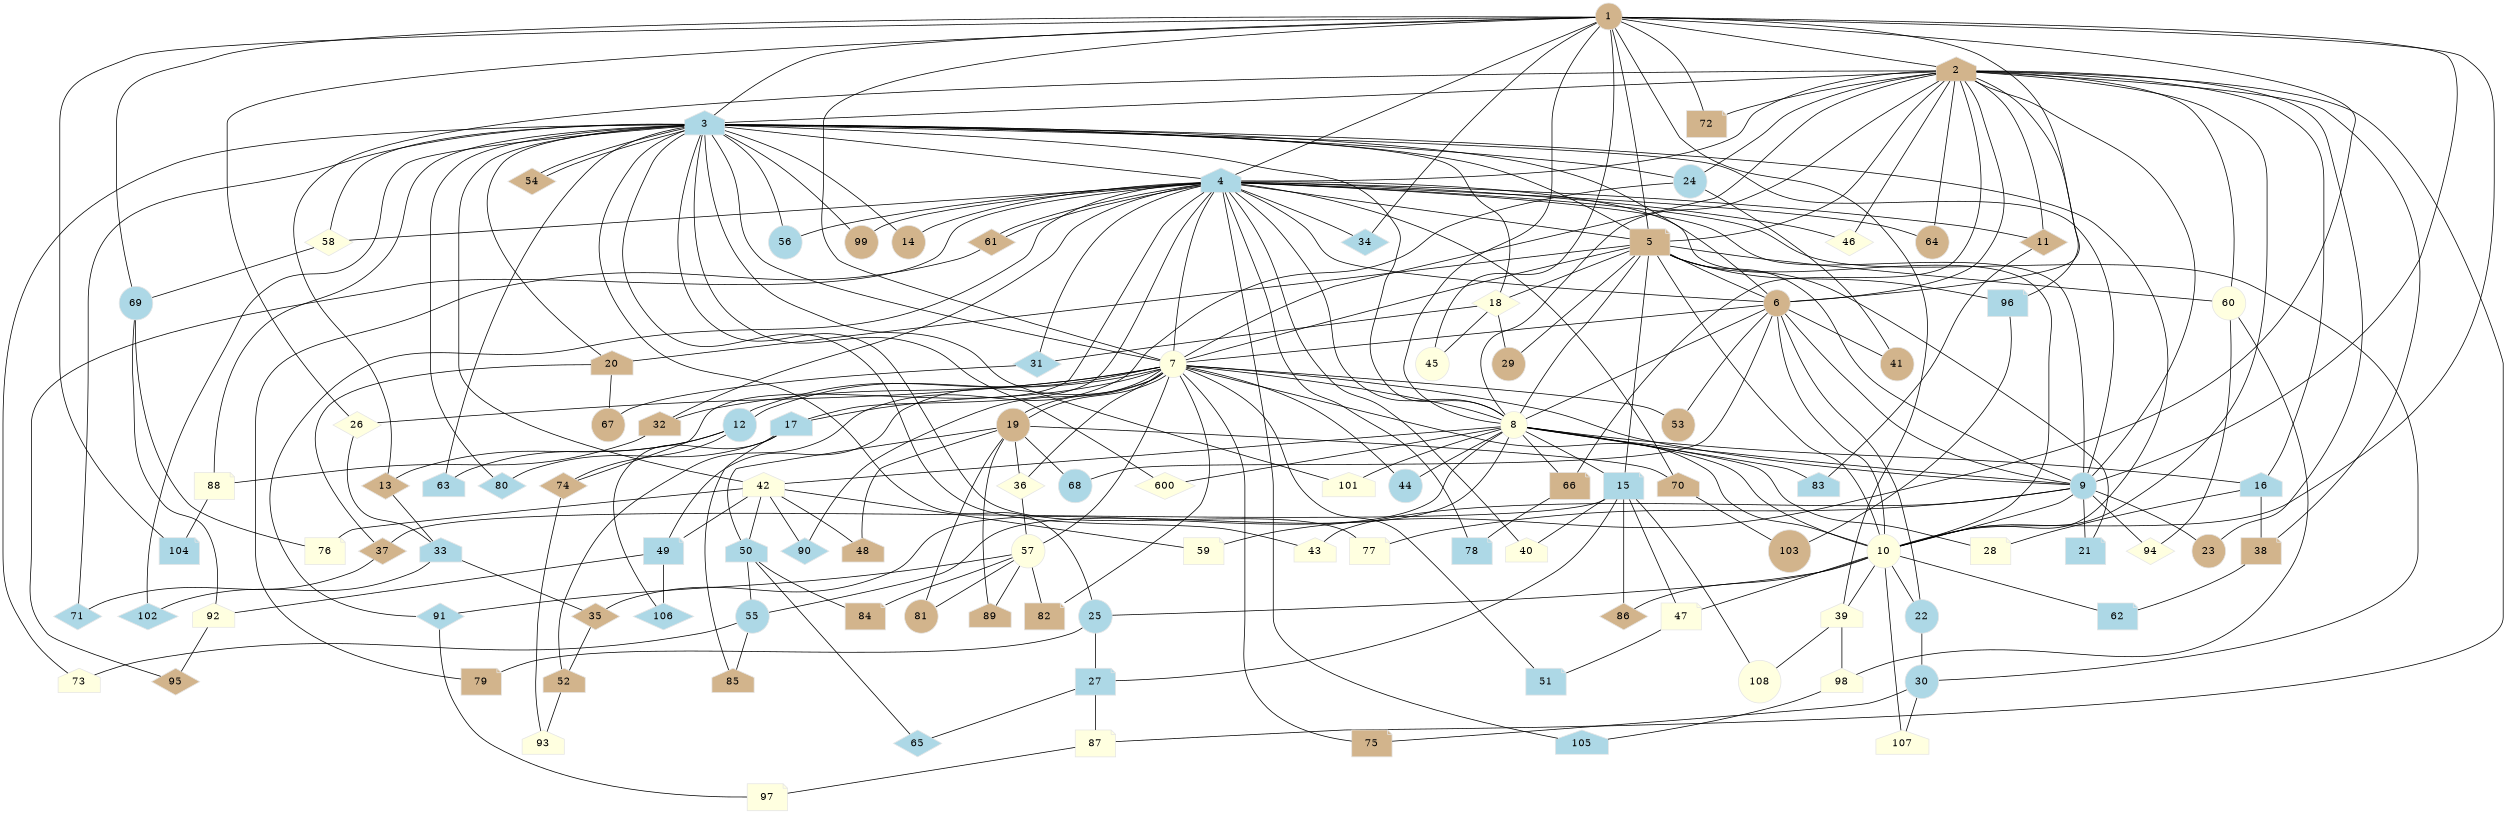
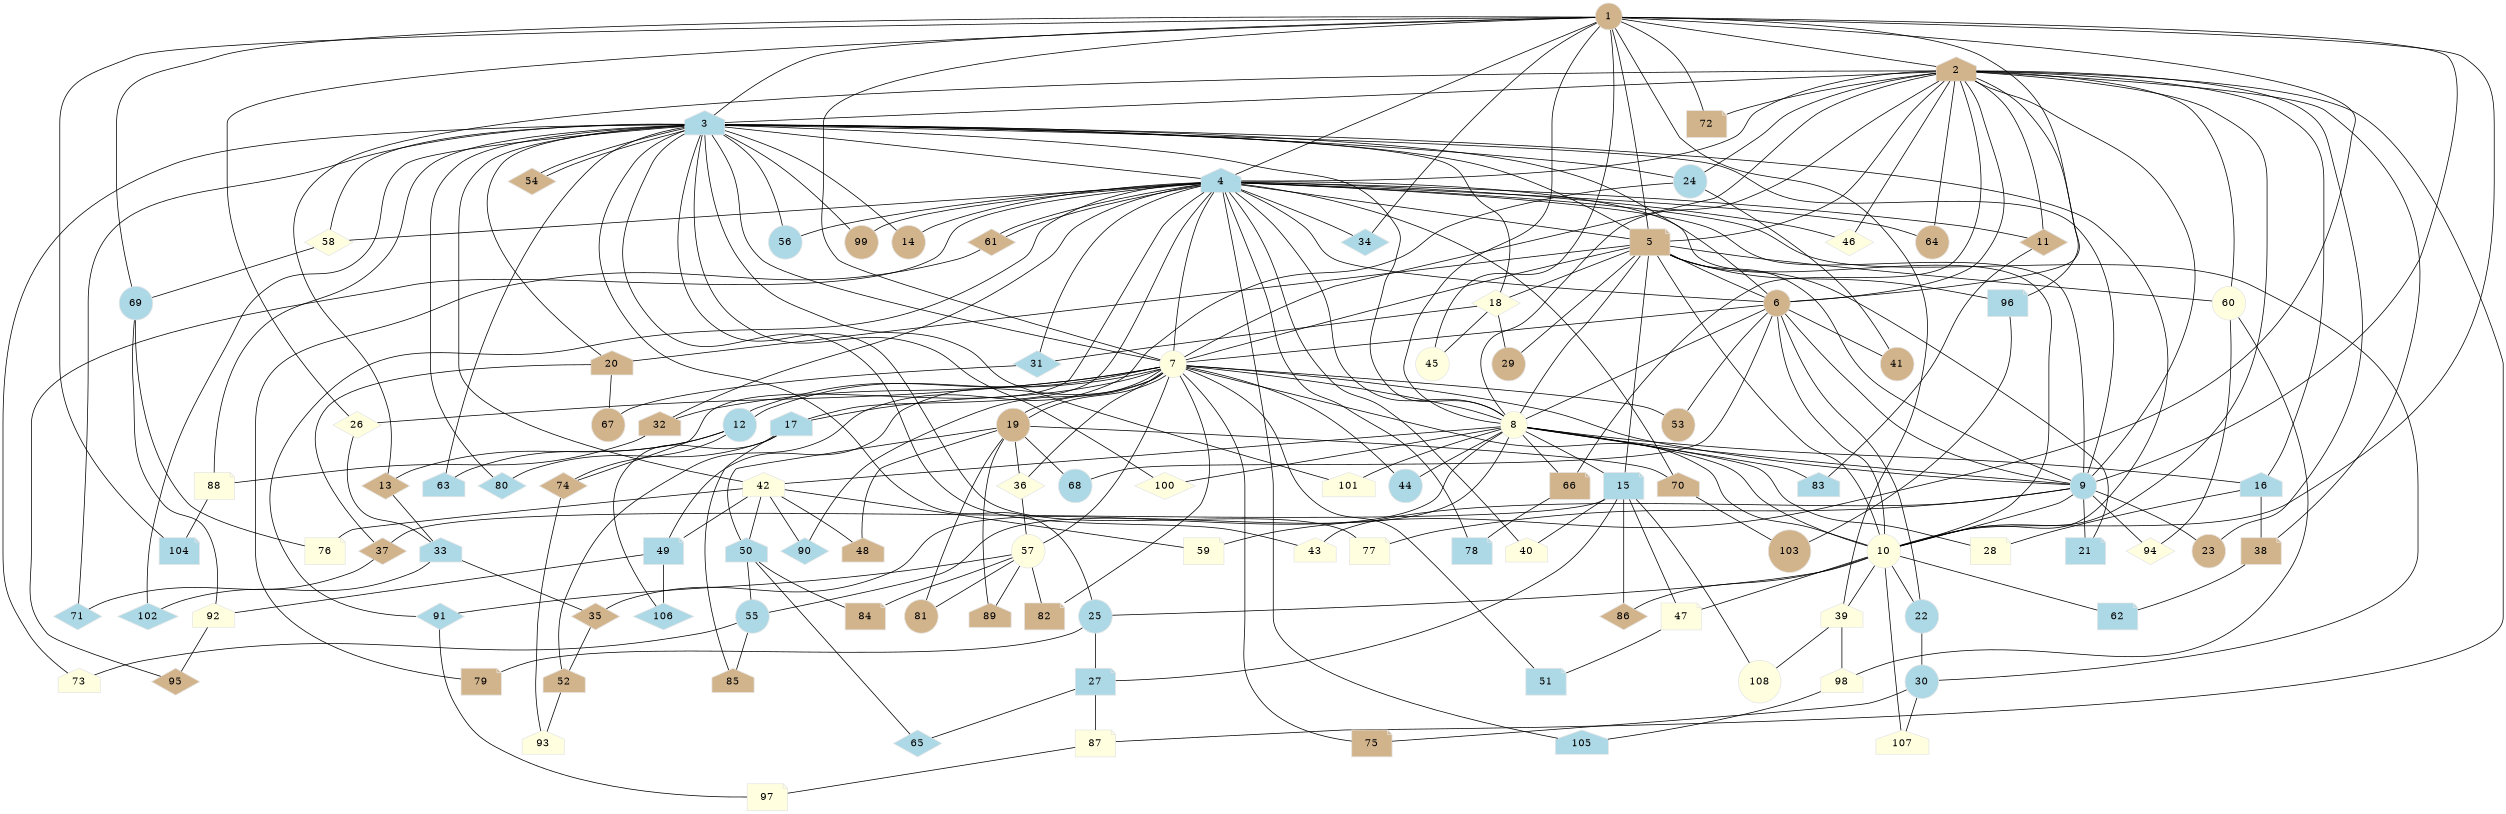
node "600": label "600" -> "100"
